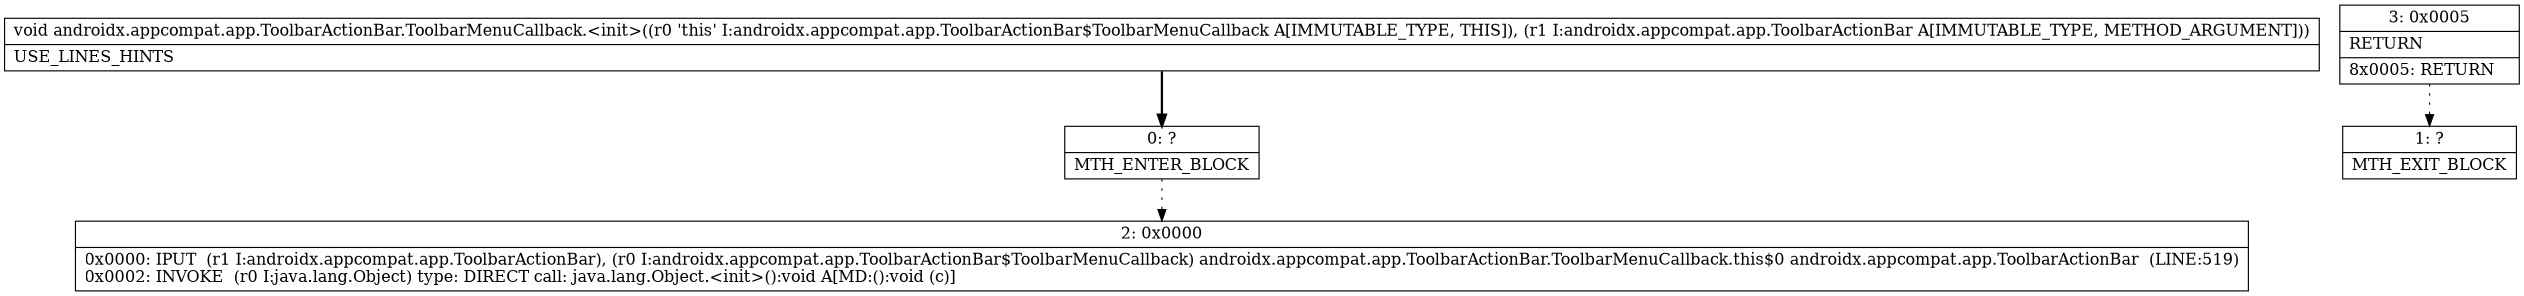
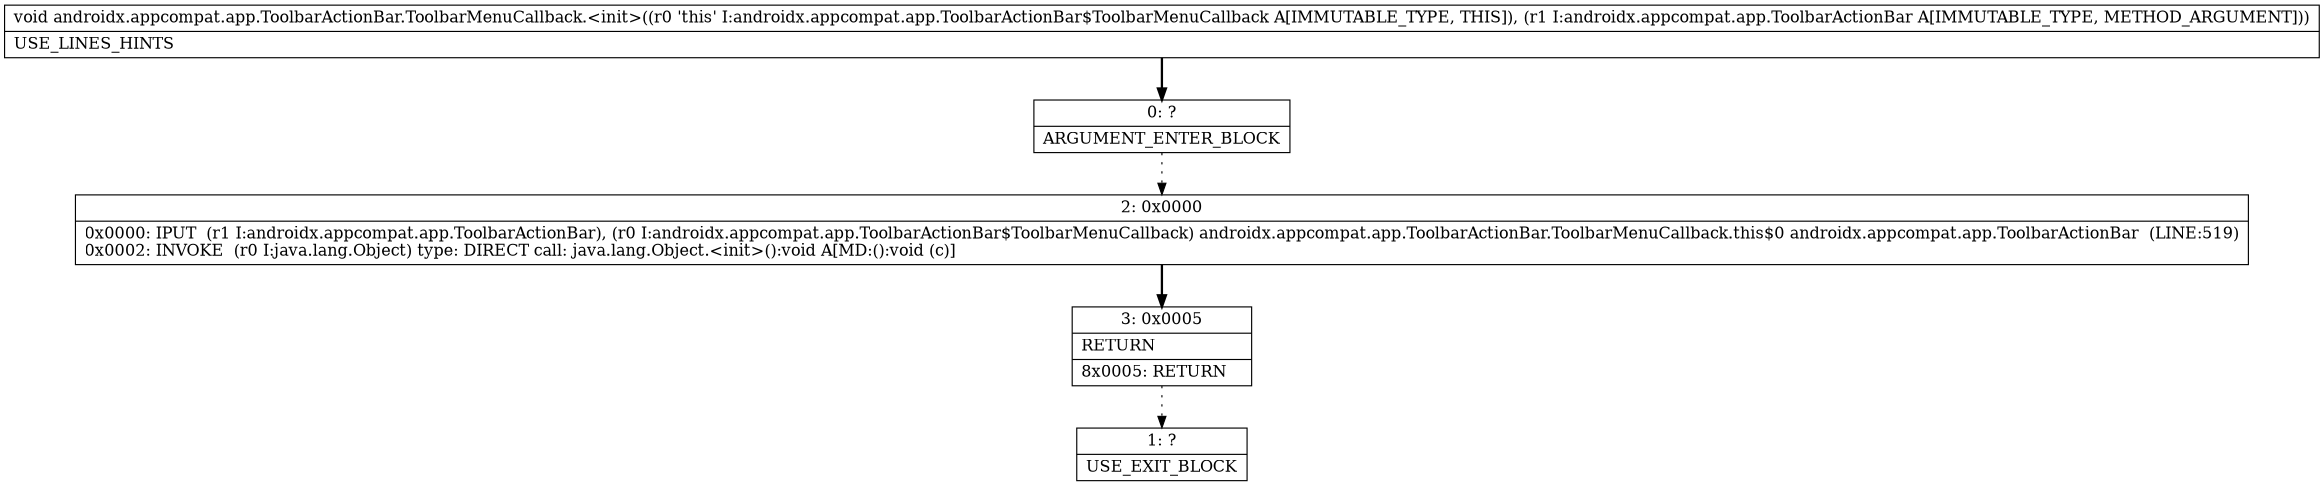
node "0: ?": text "MTH_ENTER_BLOCK" -> "ARGUMENT_ENTER_BLOCK"
node "1: ?": text "MTH_EXIT_BLOCK" -> "USE_EXIT_BLOCK"
edge "2: 0x0000" -> "3: 0x0005": added
